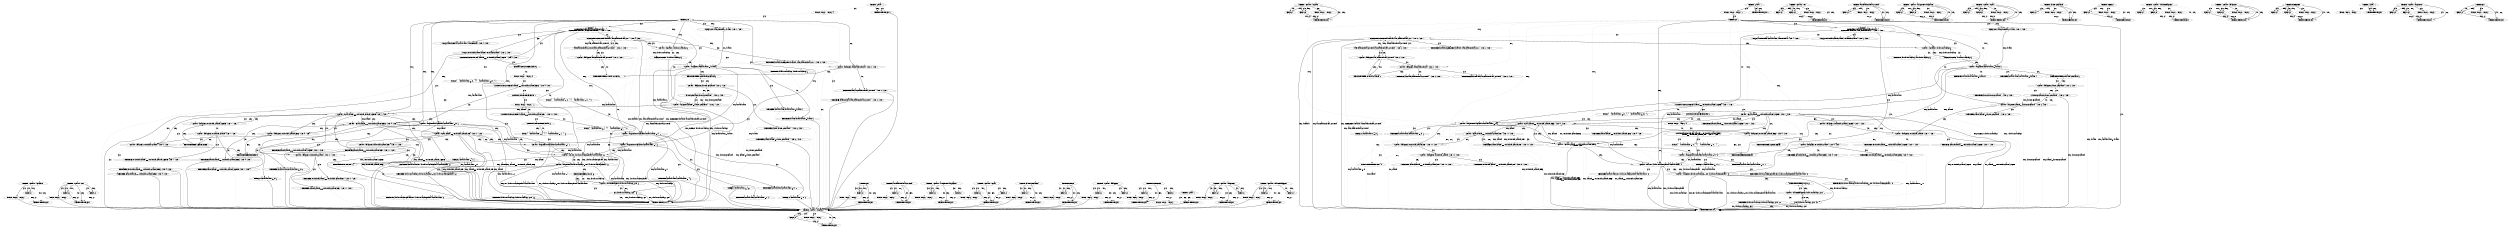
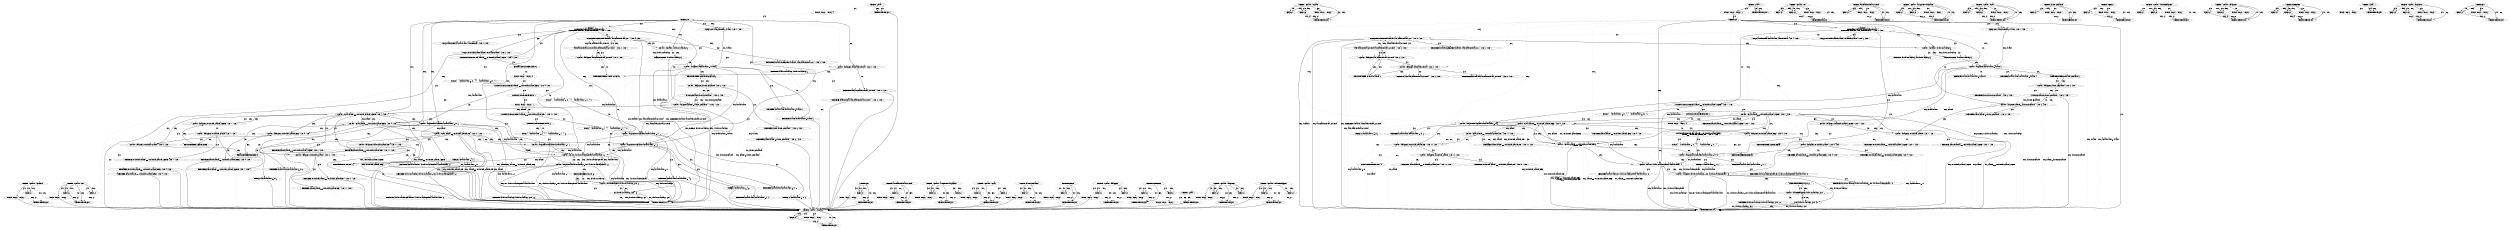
edge "(<operator>.assignmentMultiplication,actual_duration *= 2)" -> "(LITERAL,2,actual_duration *= 2)": label "AST: " -> "STABLE: "
edge "(<operator>.assignmentMultiplication,actual_duration *= 4)" -> "(IDENTIFIER,actual_duration,actual_duration *= 4)": added, label "AST:"
edge "(<operator>.assignmentMultiplication,actual_duration *= 4)" -> "(LITERAL,4,actual_duration *= 4)": style dotted -> bold
